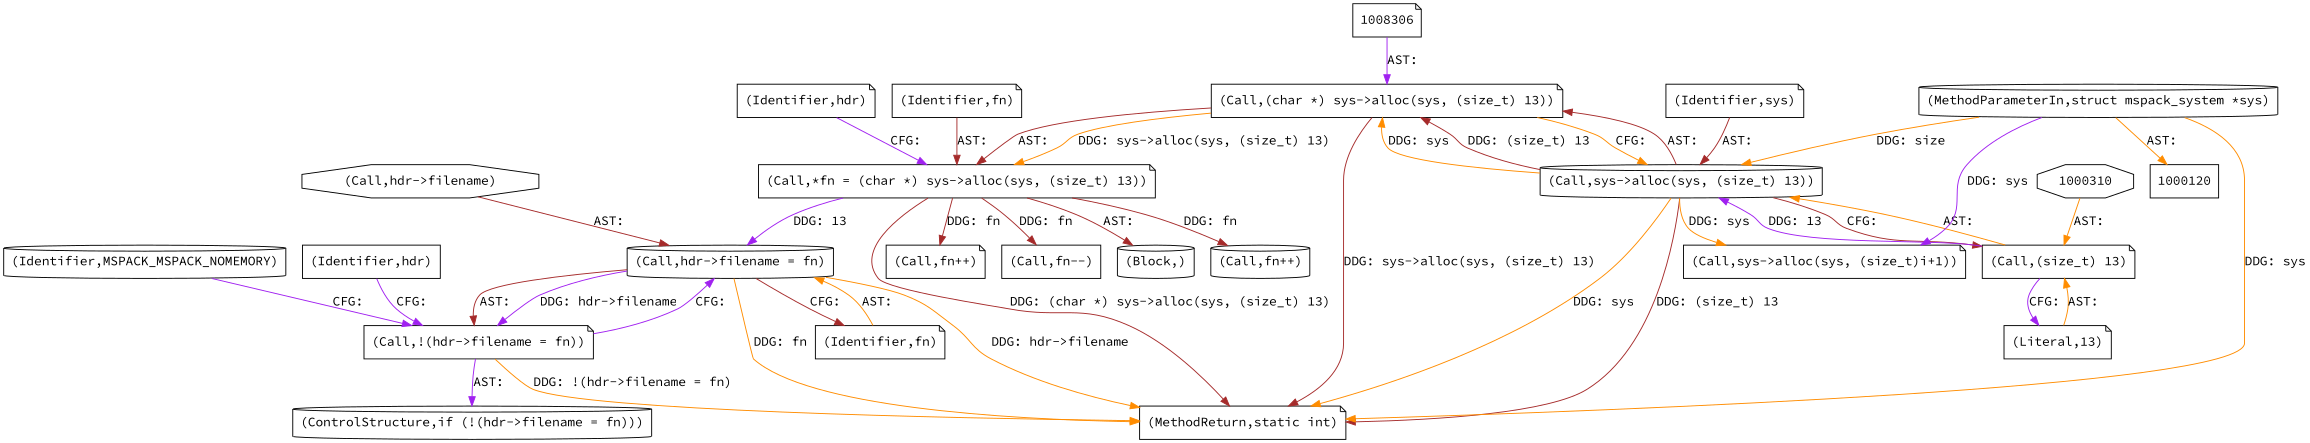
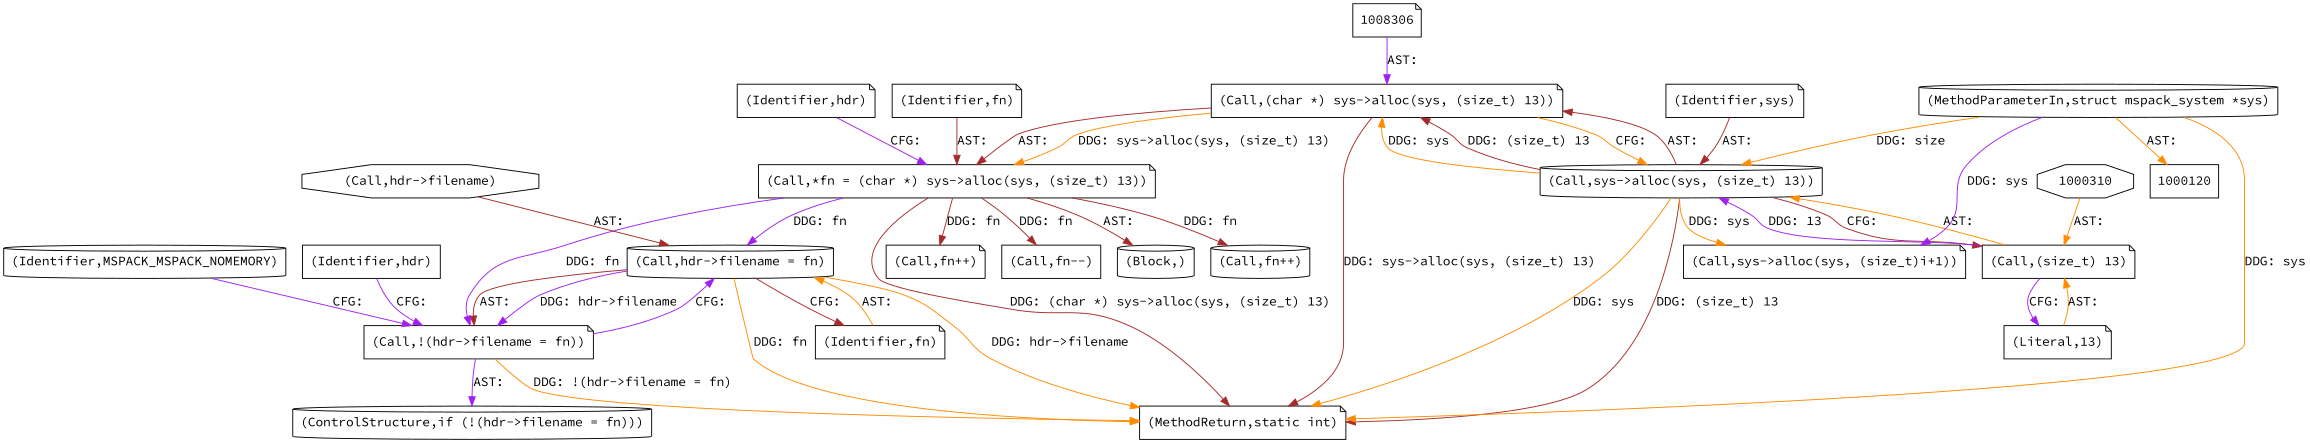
edge "(Call,*fn = (char *) sys->alloc(sys, (size_t) 13))" -> "(Call,hdr->filename = fn)": label "DDG: 13" -> "DDG: fn"
edge "(Call,*fn = (char *) sys->alloc(sys, (size_t) 13))" -> "(Call,!(hdr->filename = fn))": added, label "DDG: fn"
